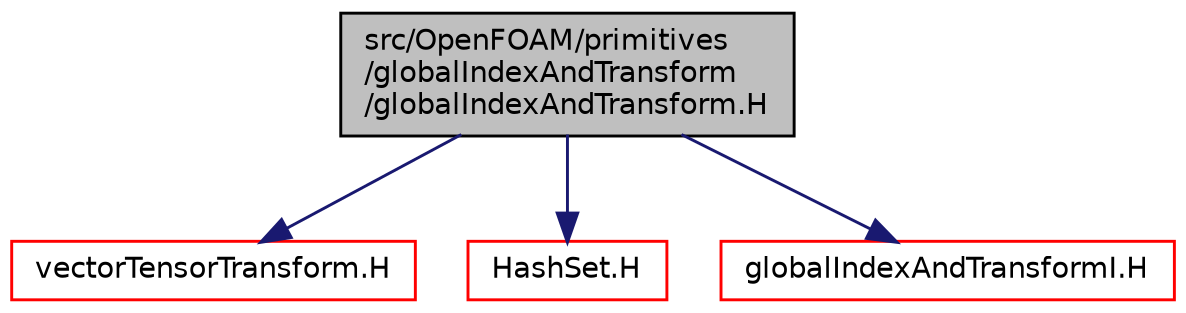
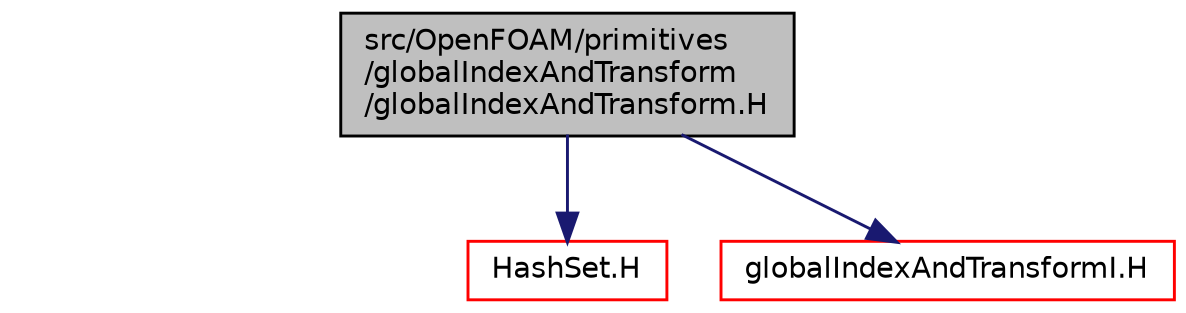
node "vectorTensorTransform.H": removed
